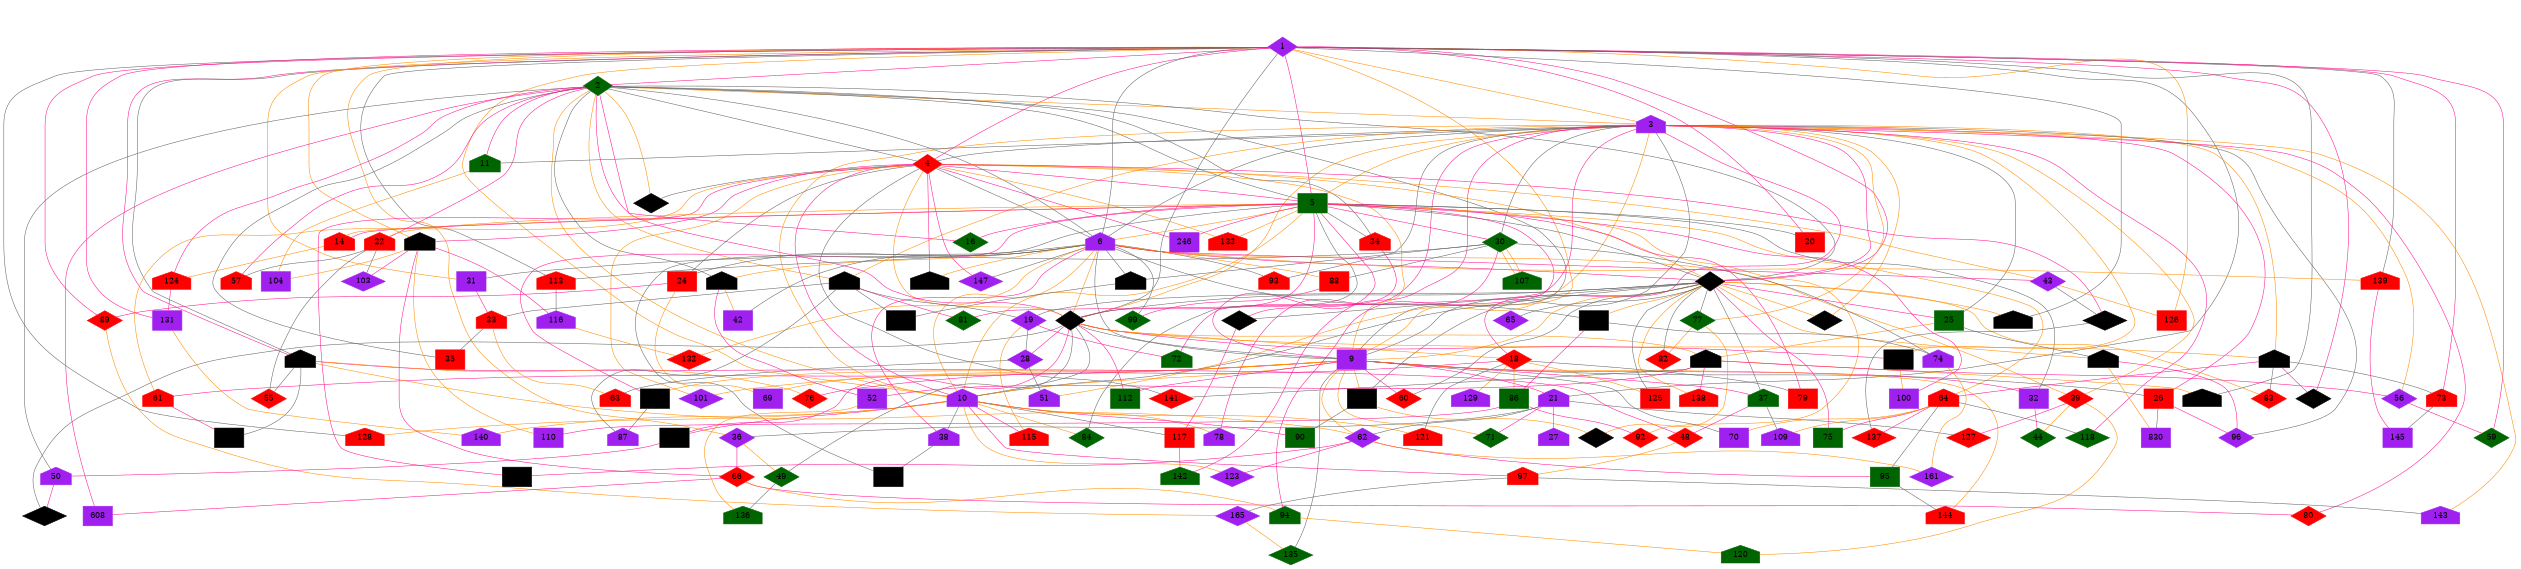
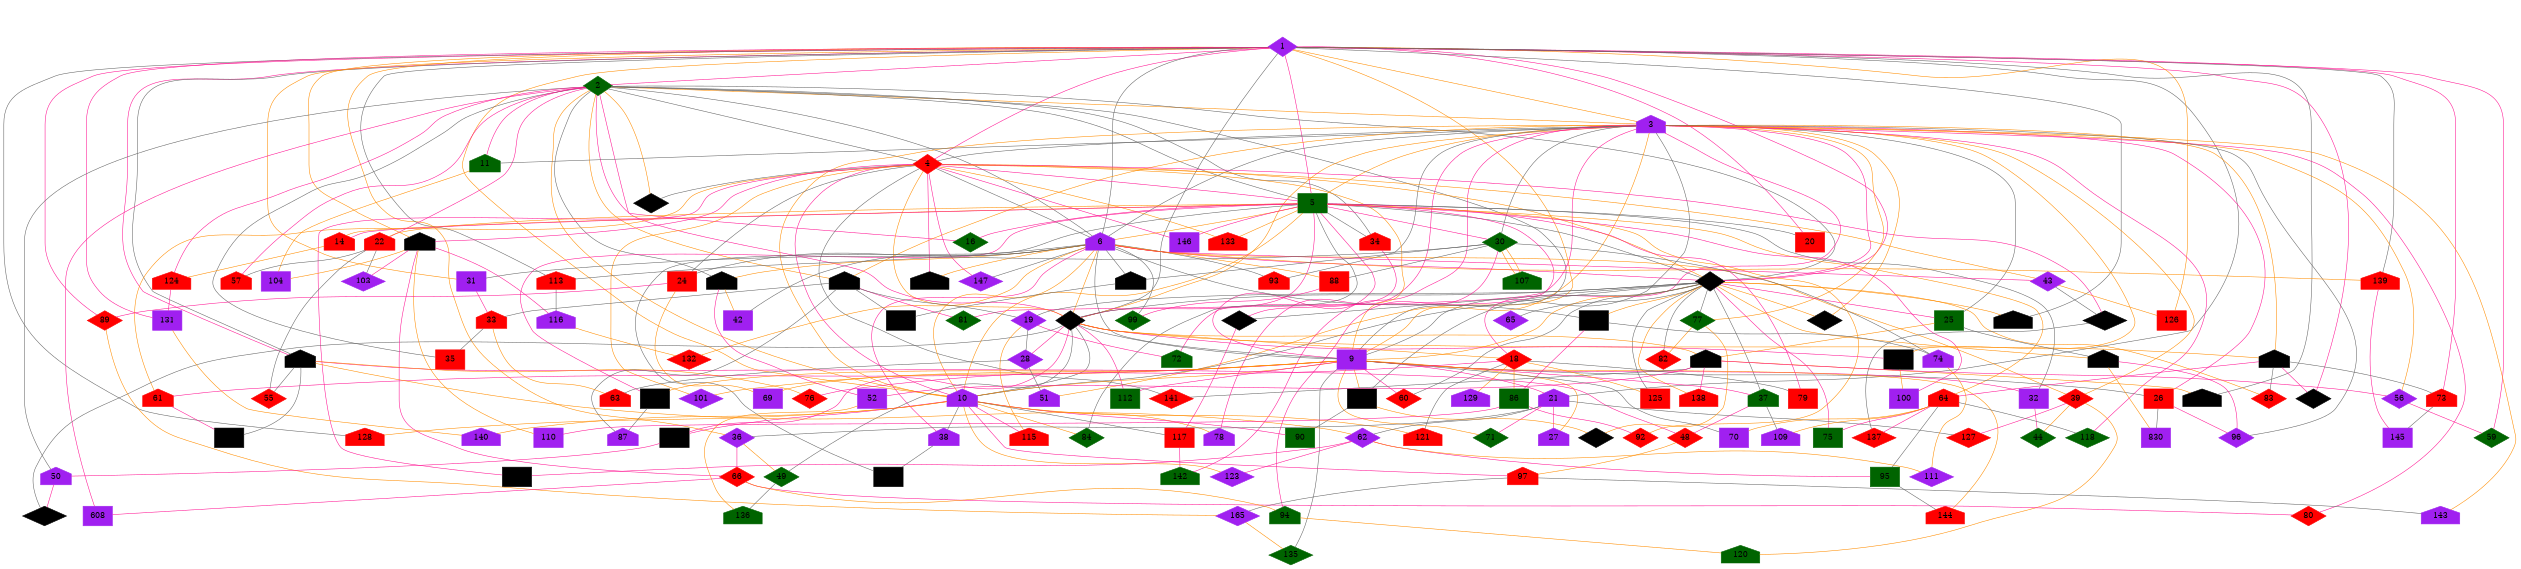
node "246": label "246" -> "146"
edge "9" -- "62": now "9" -- "27"
node "161": label "161" -> "111"
